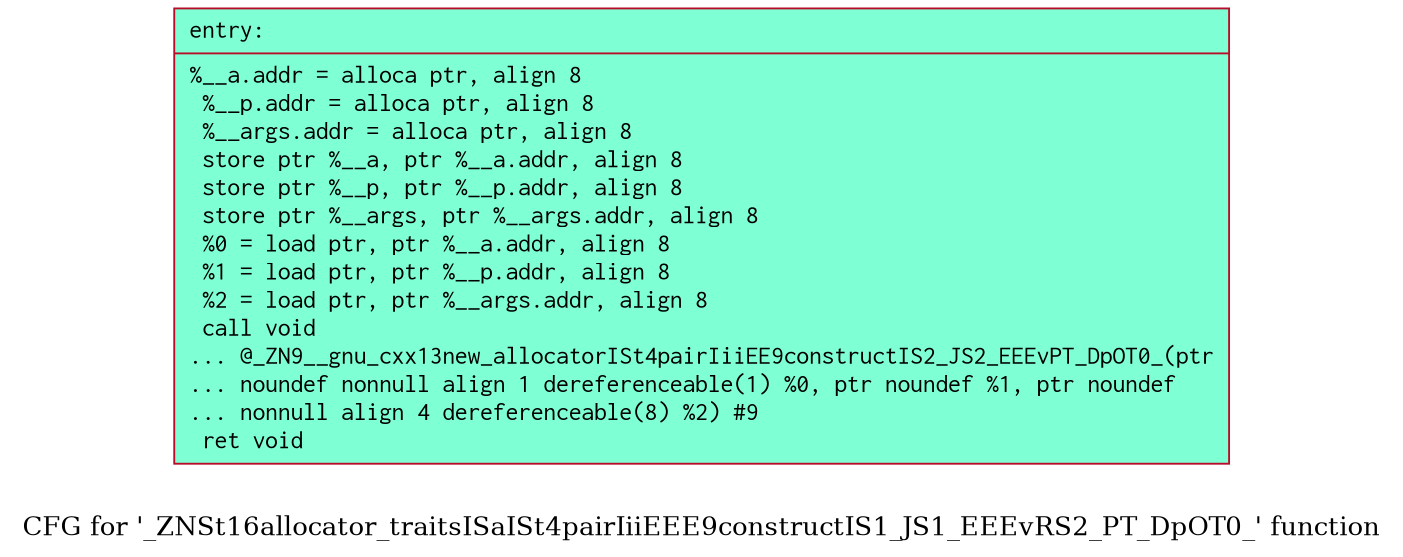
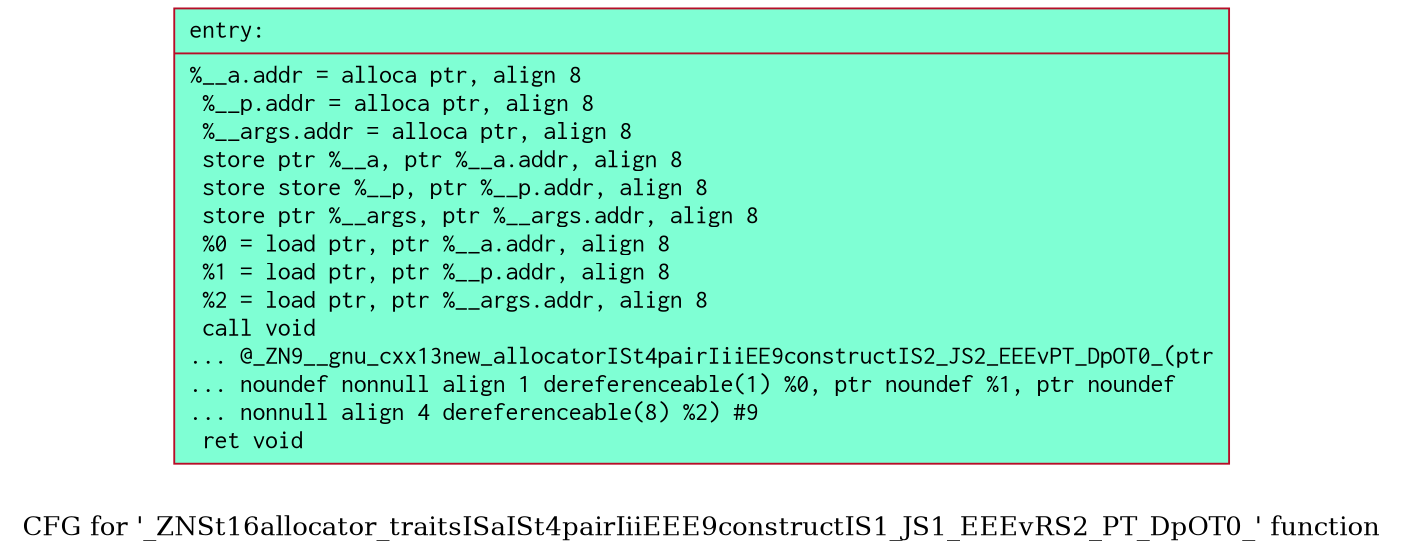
node "entry:": text "store ptr %__p, ptr %__p.addr, align 8" -> "store store %__p, ptr %__p.addr, align 8"
